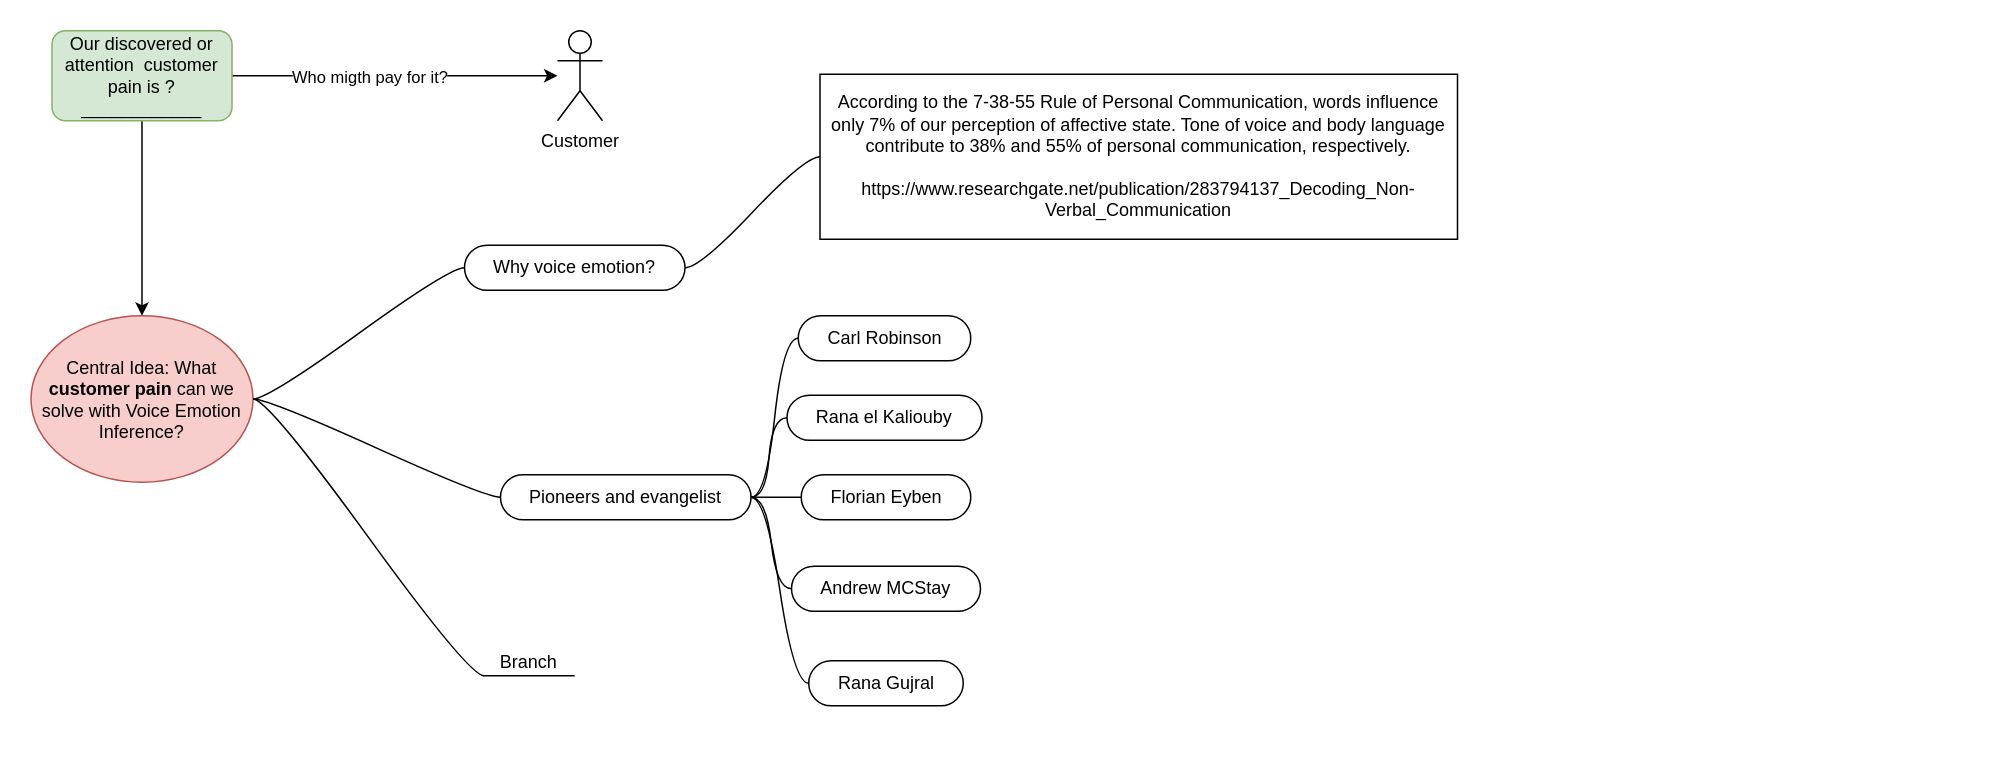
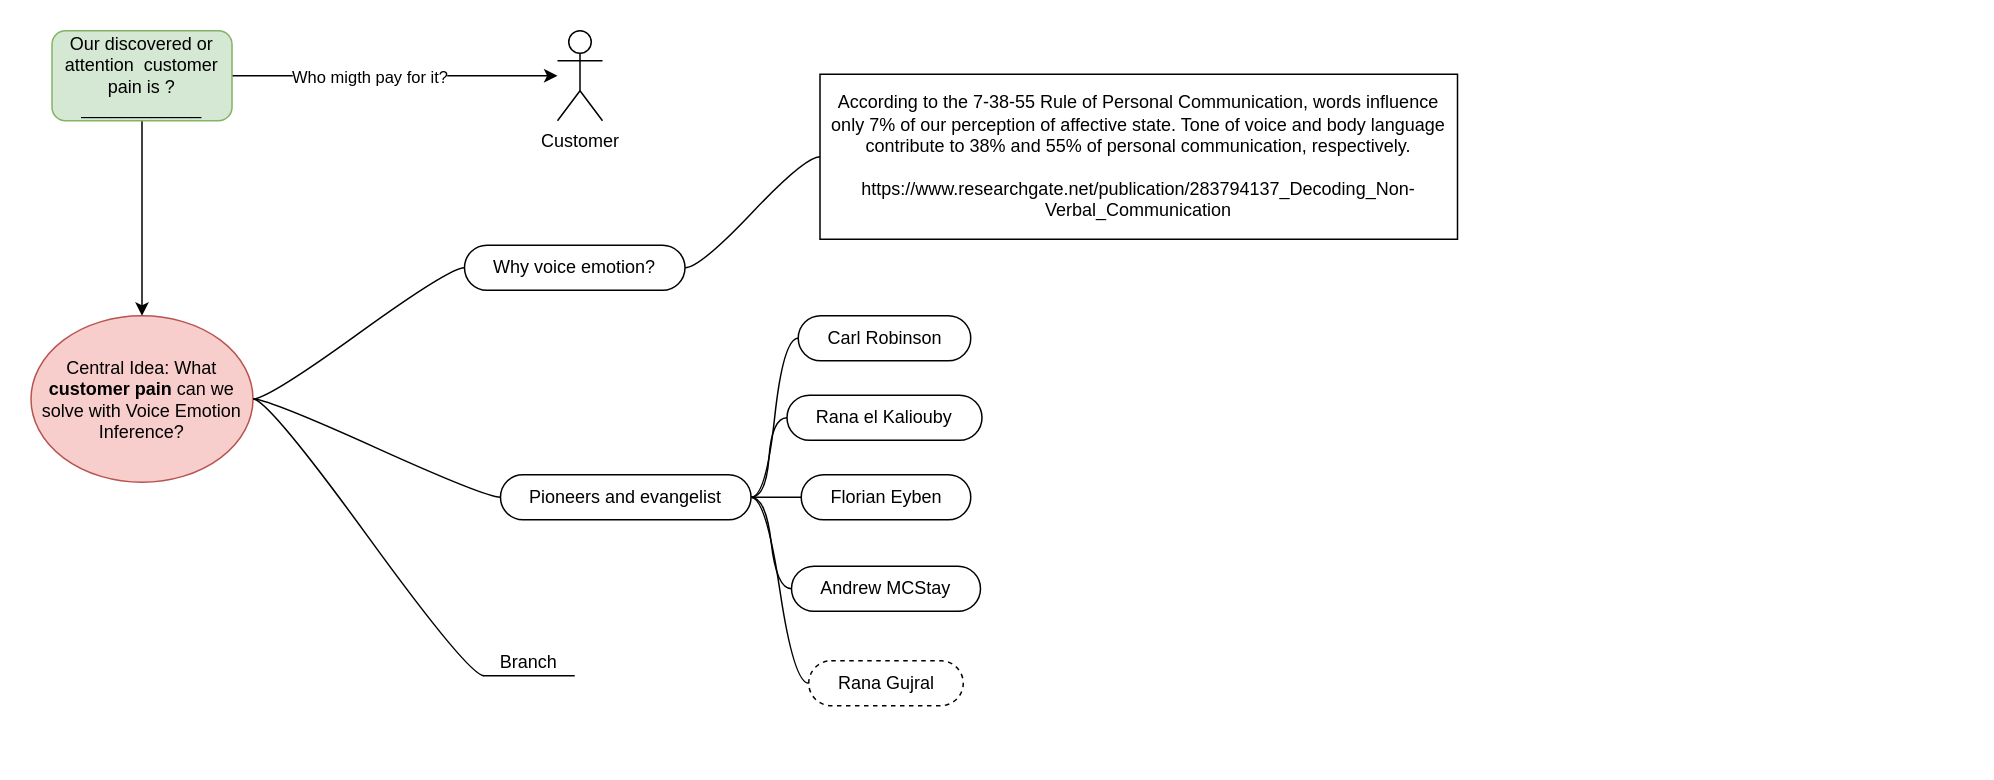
node "Rana Gujral": style solid -> dashed
